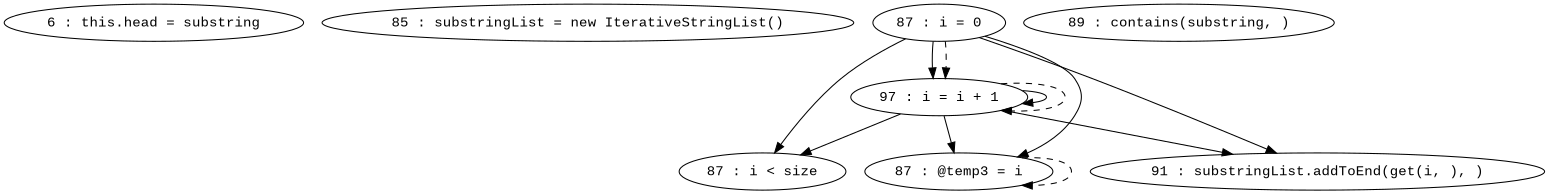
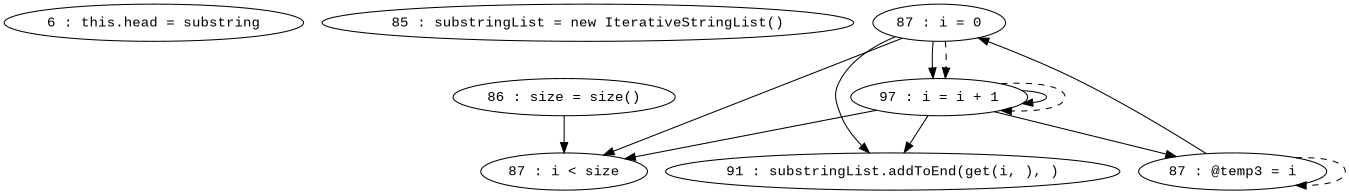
node "89 : contains(substring, )": removed
edge "87 : i = 0" -> "87 : @temp3 = i": reversed
node "86 : size = size()": added
